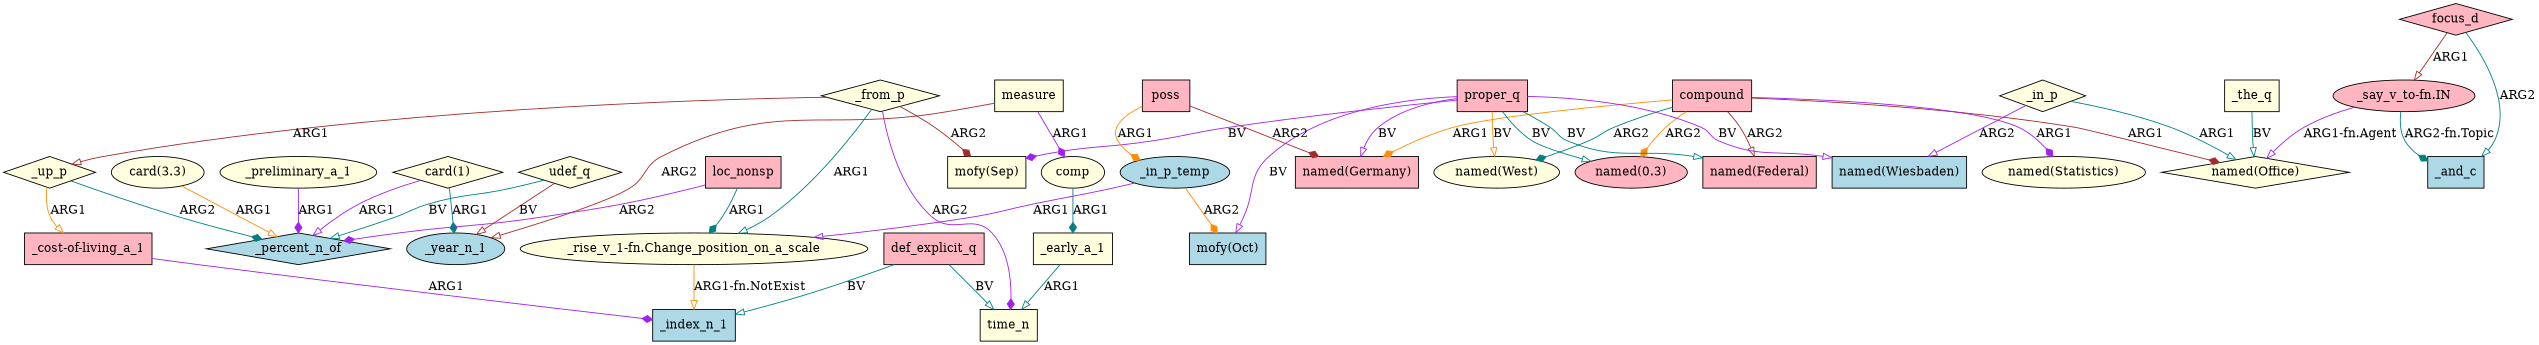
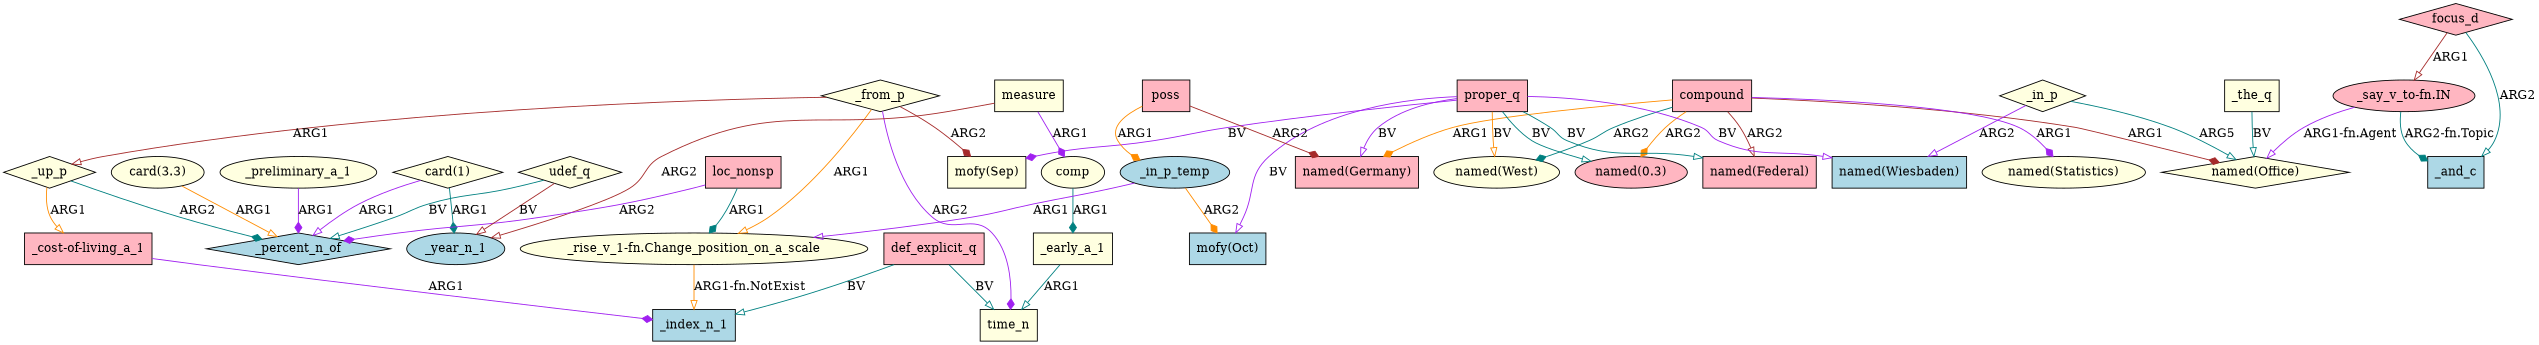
edge "_in_p" -> "named(Office)": label "ARG1" -> "ARG5"
edge "_from_p" -> "_rise_v_1-fn.Change_position_on_a_scale": color teal -> darkorange
